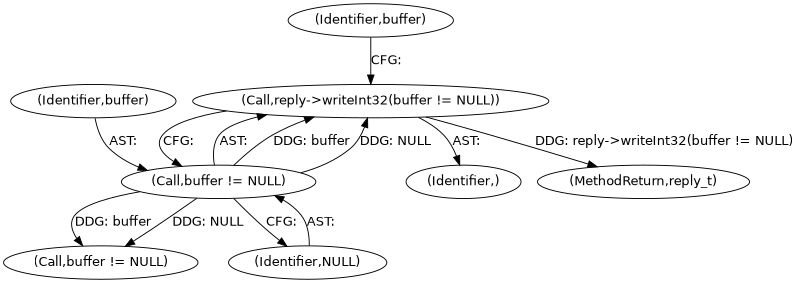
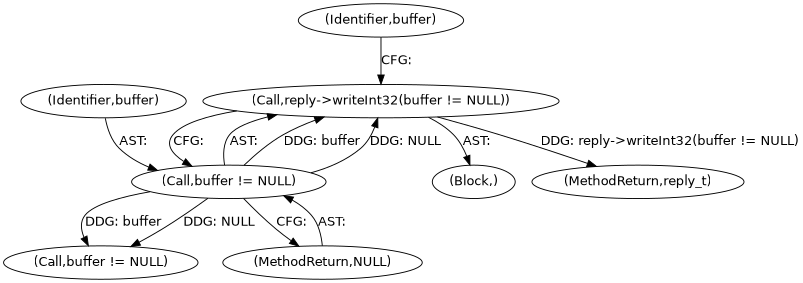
node "(Identifier,)": label "(Identifier,)" -> "(Block,)"
node "(Identifier,NULL)": label "(Identifier,NULL)" -> "(MethodReturn,NULL)"
